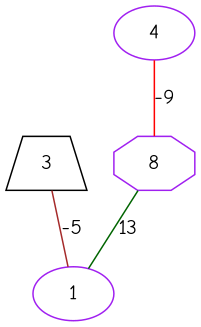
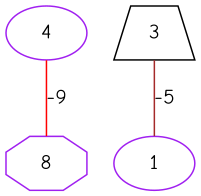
edge "8" -- "1": removed, label "13"
